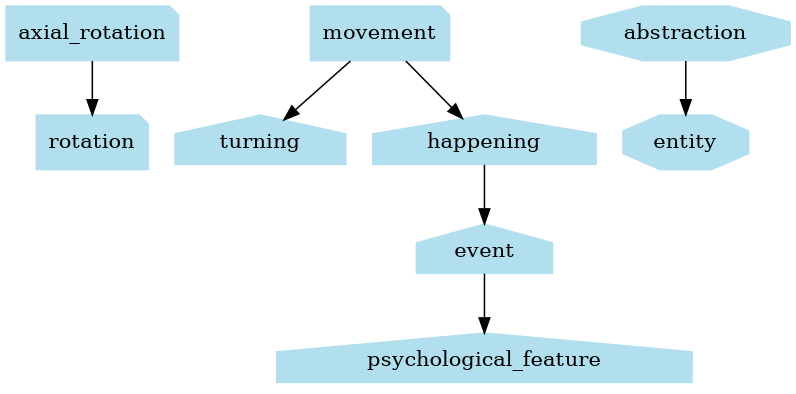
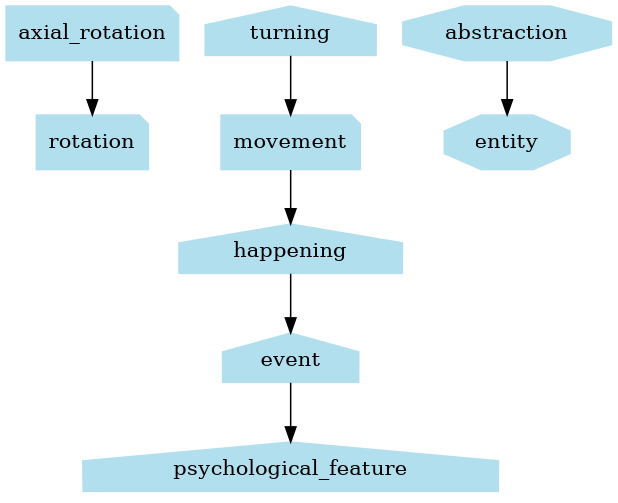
edge "movement" -> "turning": reversed
